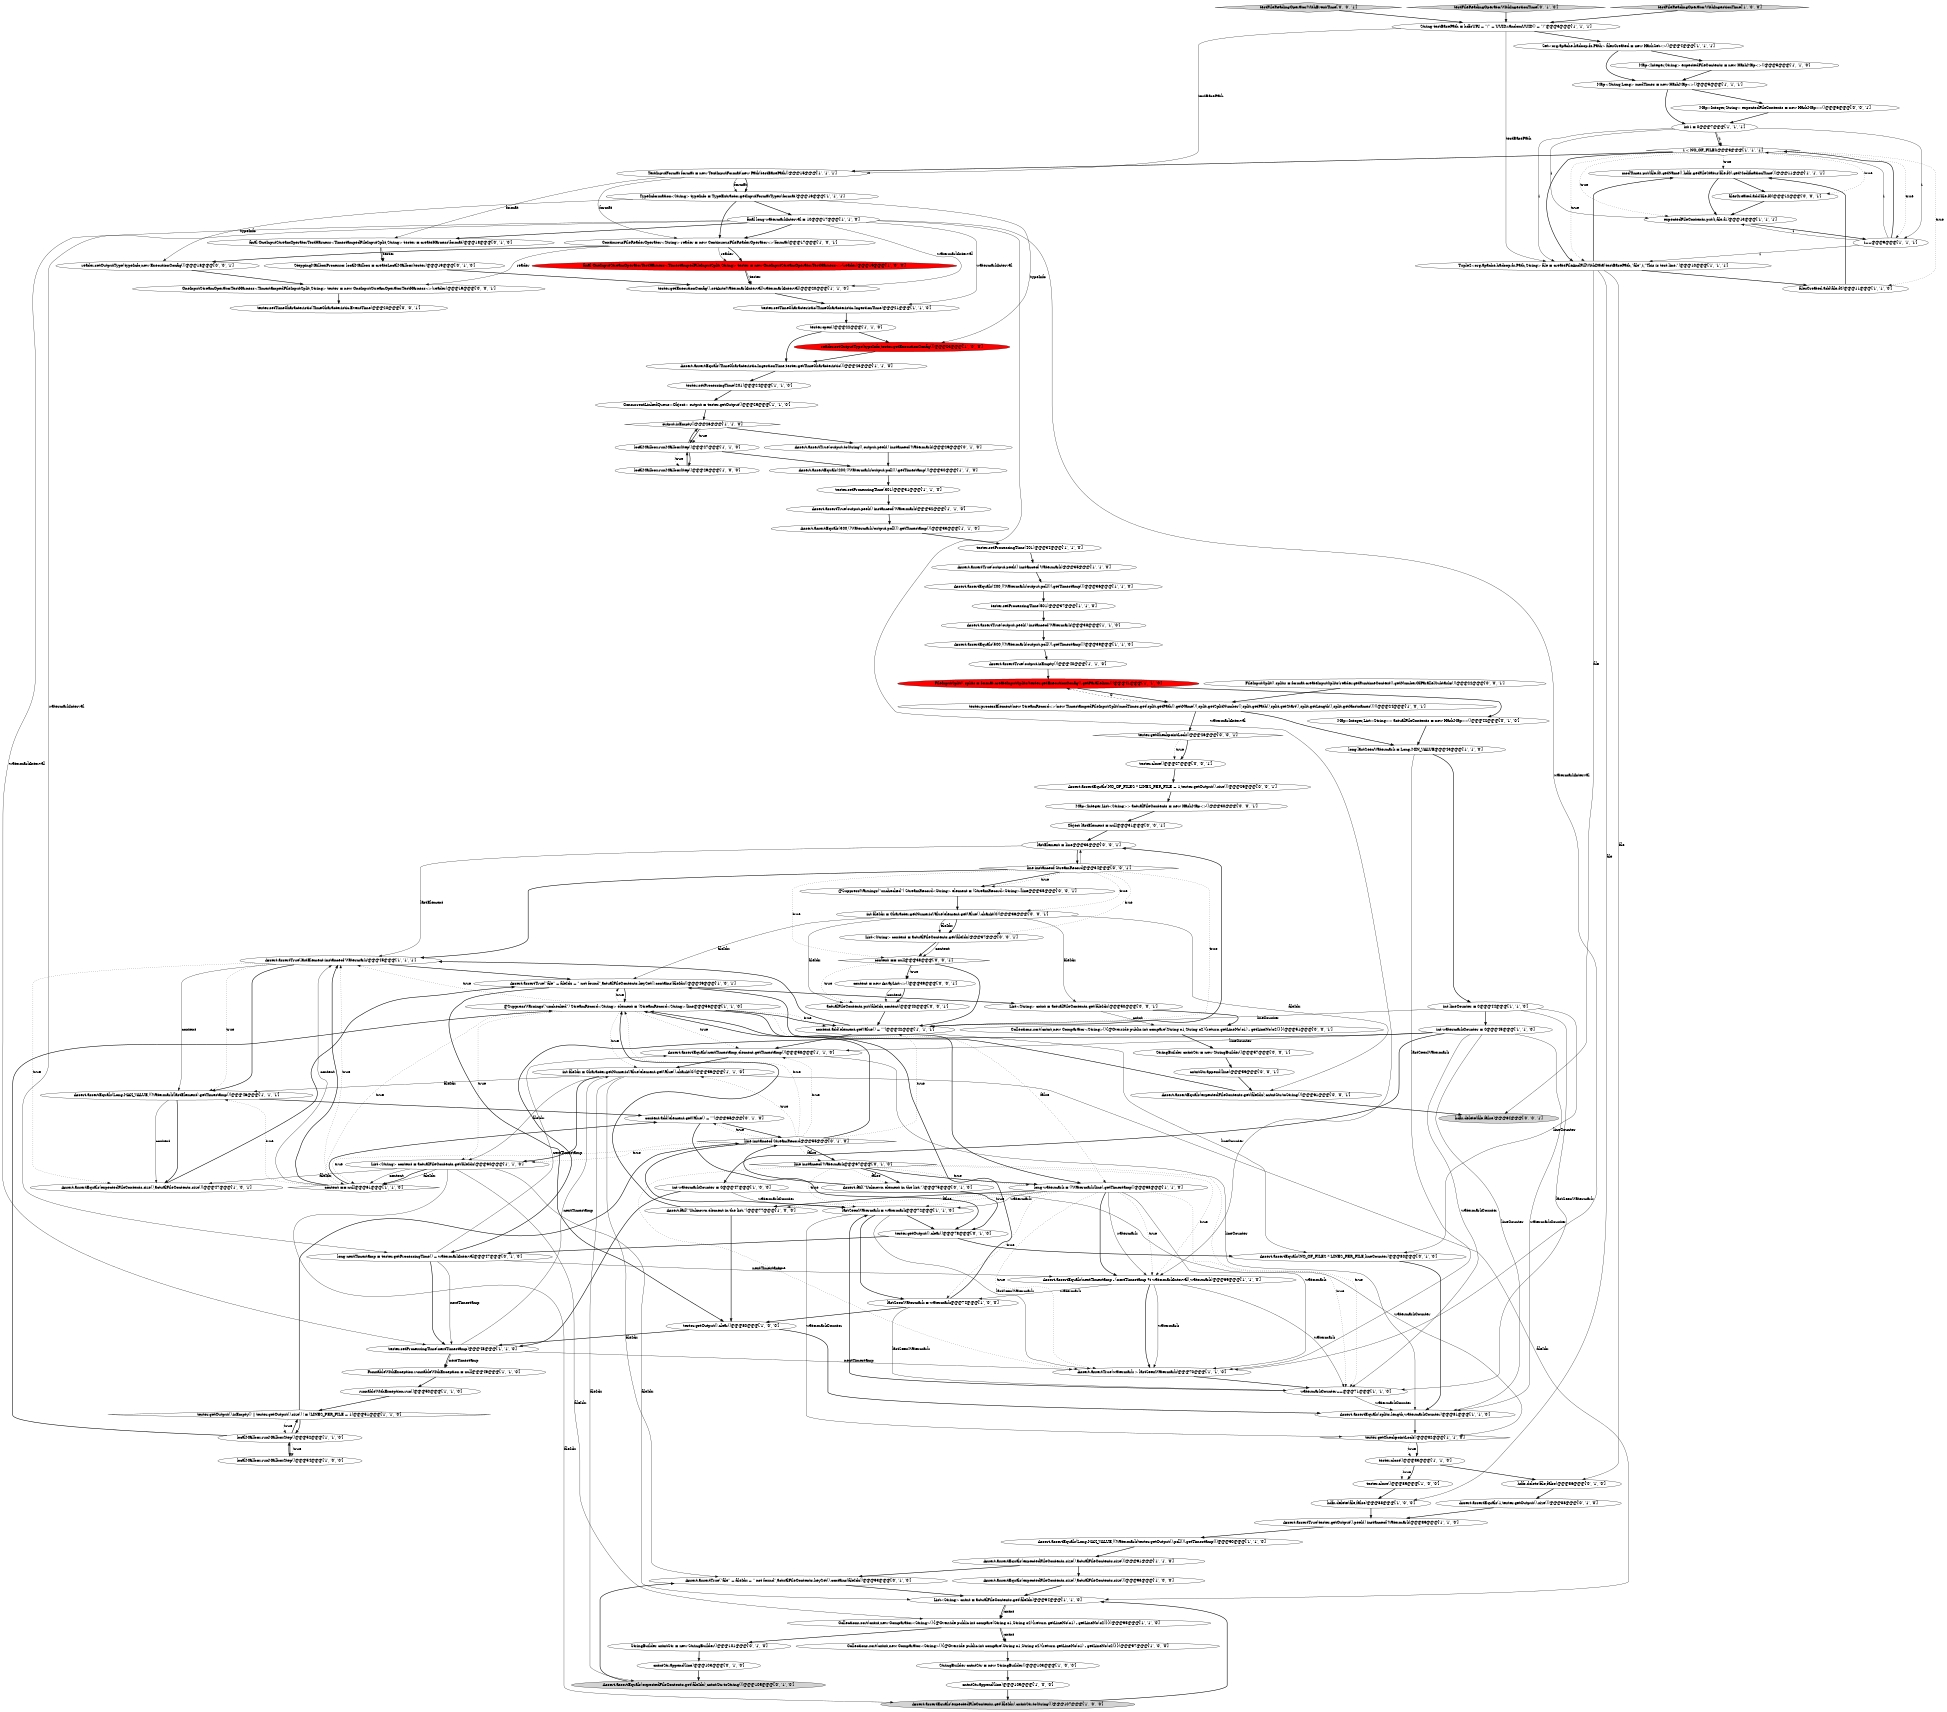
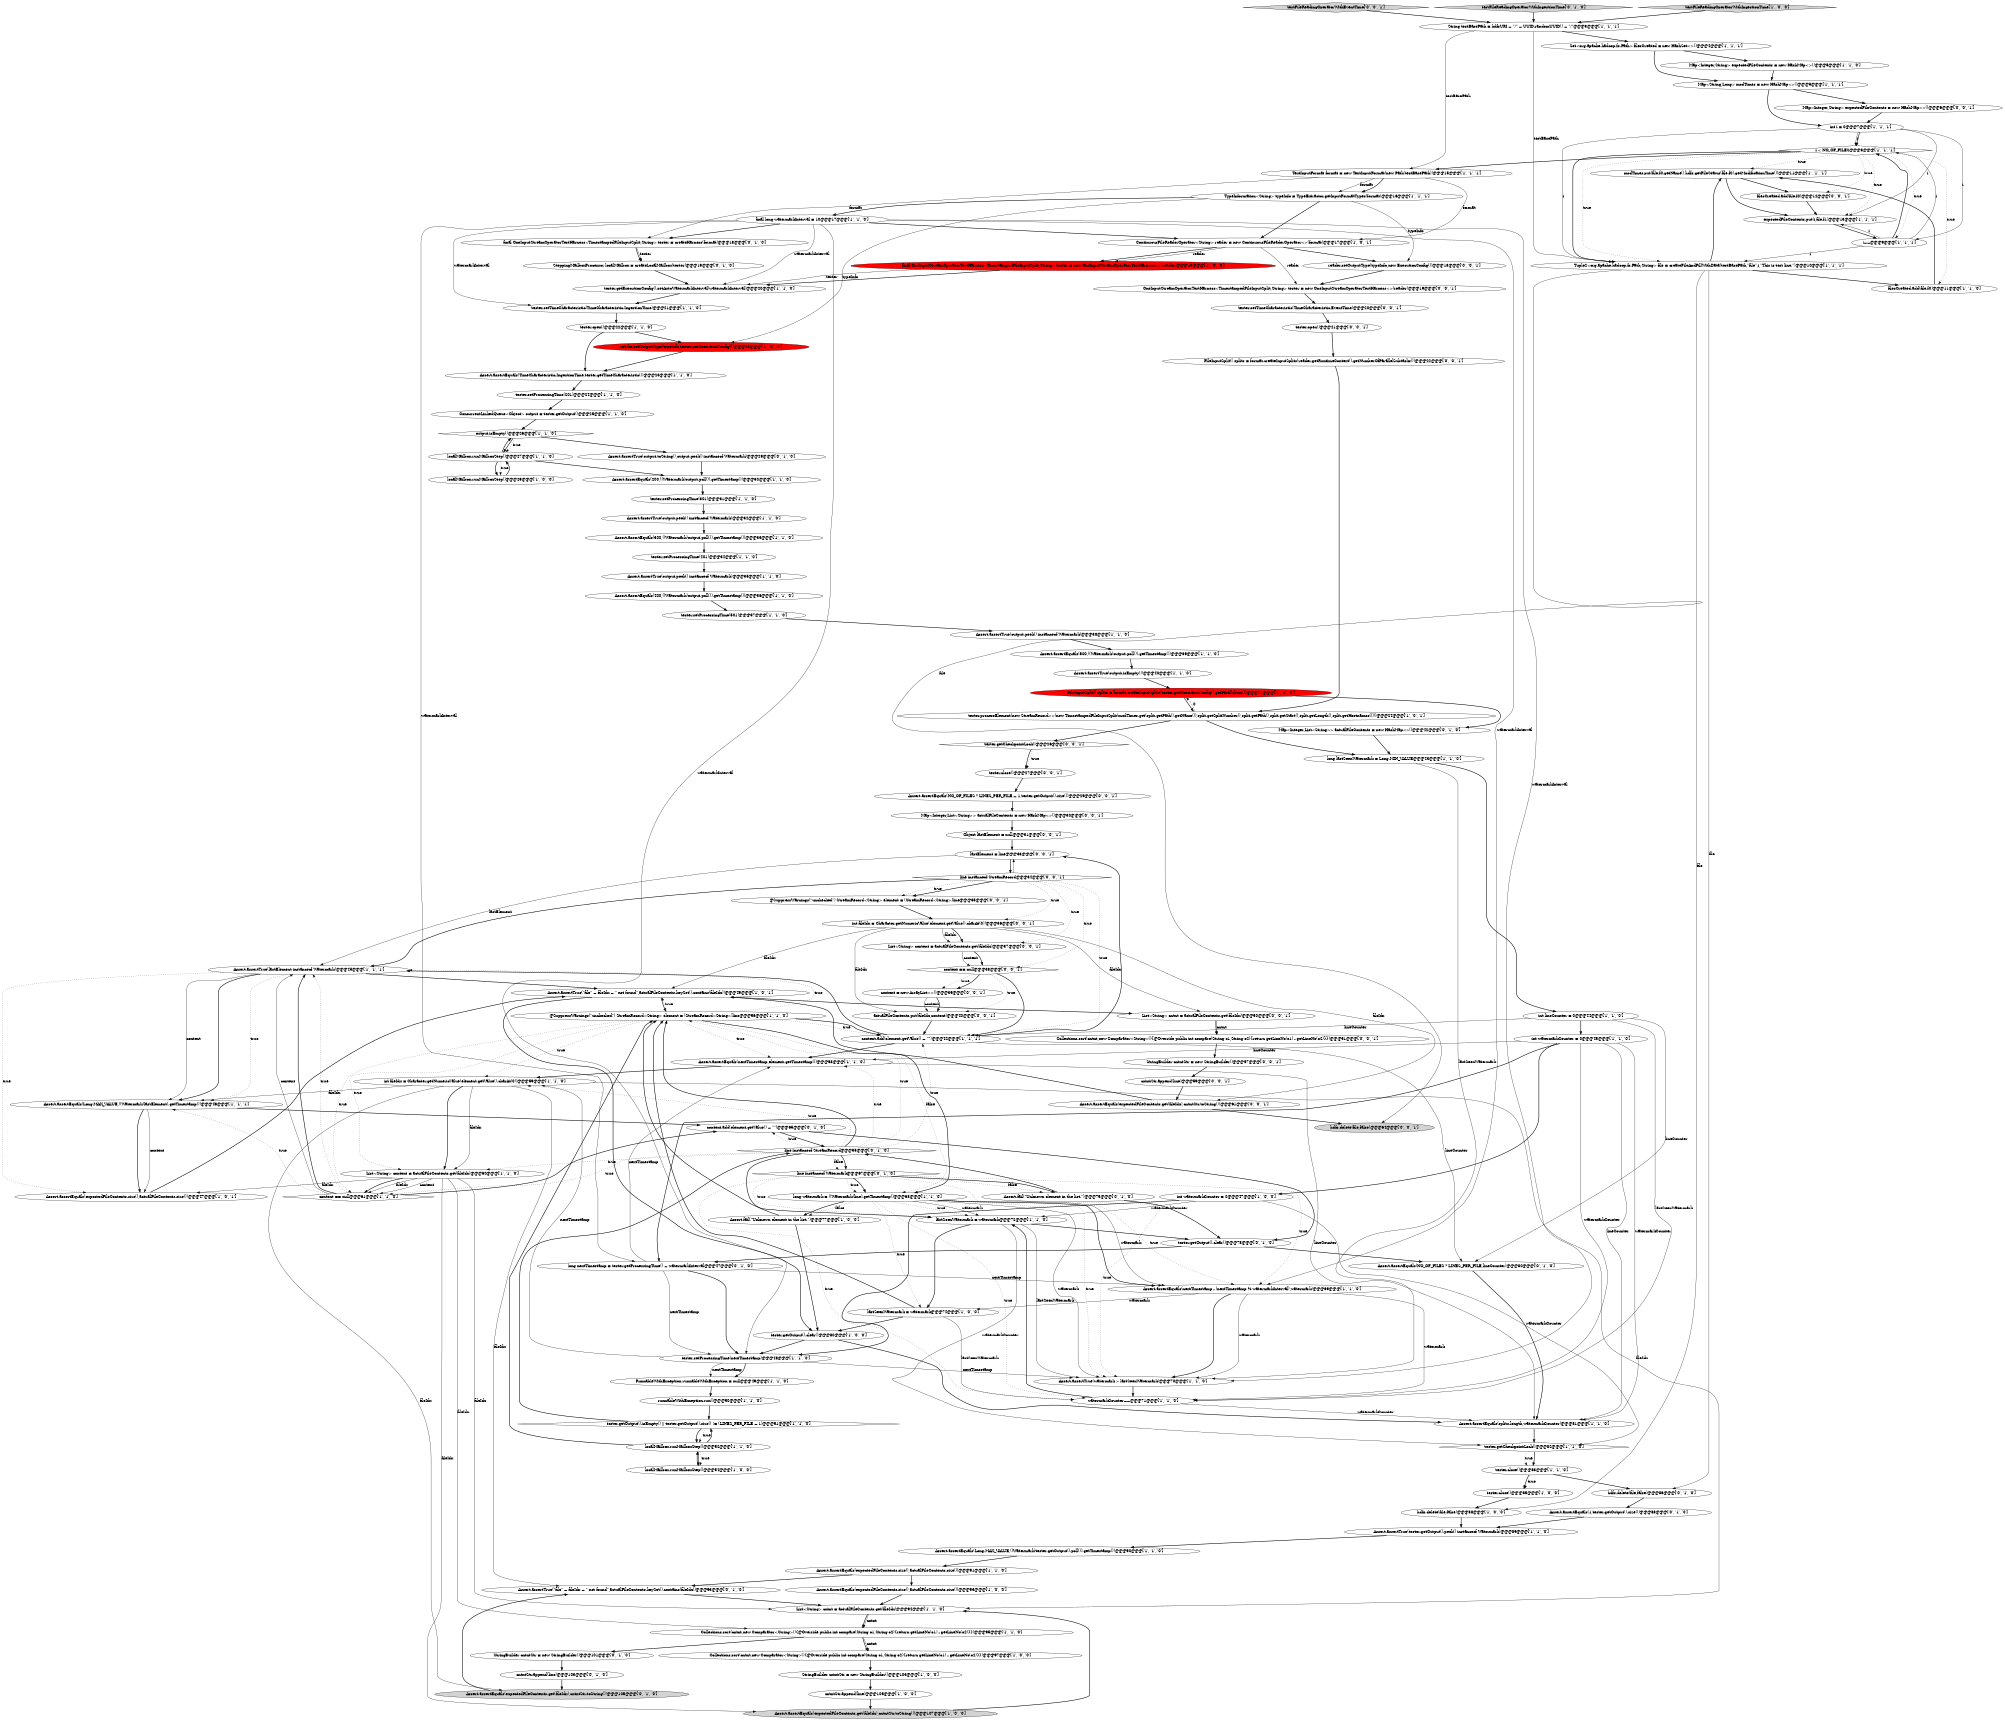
node "tester.open()@@@21@@@['0', '0', '1']": added
